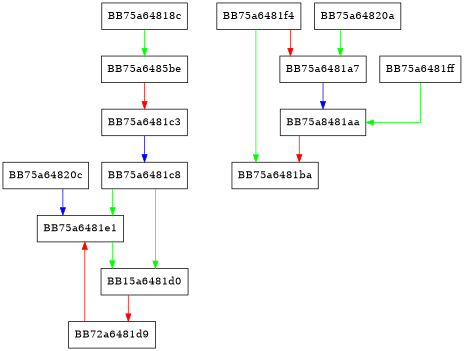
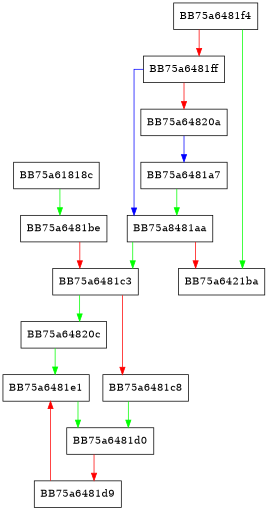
node "BB75a64818c": label "BB75a64818c" -> "BB75a61818c"
edge "BB75a6481f4" -> "BB75a6481a7": now "BB75a6481f4" -> "BB75a6481ff"
edge "BB75a64820a" -> "BB75a6481a7": color green -> blue
node "BB75a6485be": label "BB75a6485be" -> "BB75a6481be"
edge "BB75a6481ff" -> "BB75a64820a": added
edge "BB75a6481a7" -> "BB75a8481aa": color blue -> green
edge "BB75a6481ff" -> "BB75a8481aa": color green -> blue
edge "BB75a6481c3" -> "BB75a6481c8": color blue -> red
node "BB75a6481ba": label "BB75a6481ba" -> "BB75a6421ba"
edge "BB75a64820c" -> "BB75a6481e1": color blue -> green
edge "BB75a6481c8" -> "BB75a6481e1": removed
edge "BB75a8481aa" -> "BB75a6481c3": added
node "BB15a6481d0": label "BB15a6481d0" -> "BB75a6481d0"
edge "BB75a6481c3" -> "BB75a64820c": added
node "BB72a6481d9": label "BB72a6481d9" -> "BB75a6481d9"
